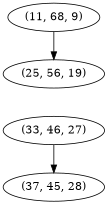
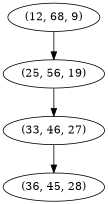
node "(11, 68, 9)": label "(11, 68, 9)" -> "(12, 68, 9)"
edge "(25, 56, 19)" -> "(33, 46, 27)": added
node "(37, 45, 28)": label "(37, 45, 28)" -> "(36, 45, 28)"
